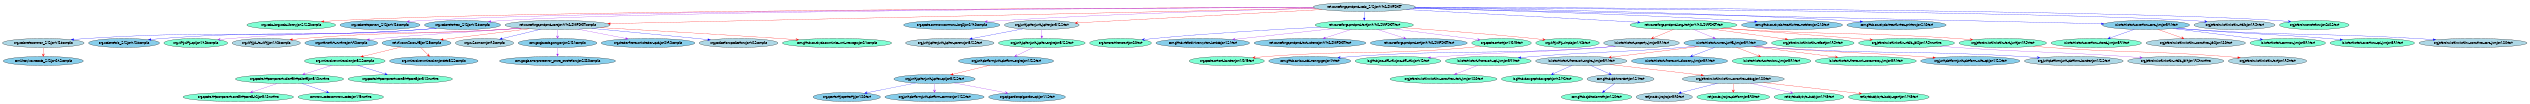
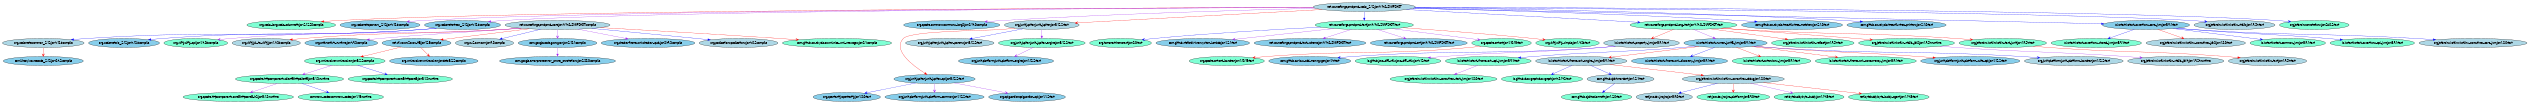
edge "net.sourceforge.pmd:pmd-scala_2.12:jar:7.14.0-SNAPSHOT" -> "net.sourceforge.pmd:pmd-core:jar:7.14.0-SNAPSHOT:compile": removed
node "org.scala-lang:scala-library:jar:2.12.20:compile": label "org.scala-lang:scala-library:jar:2.12.20:compile" -> "org.scala-lang:scala-colormath:jar:2.12.20:compile"
edge "org.junit.platform:junit-platform-engine:jar:1.12.2:test" -> "org.junit.jupiter:junit-jupiter-api:jar:5.12.2:test": now "org.junit.jupiter:junit-jupiter:jar:5.12.2:test" -> "org.junit.jupiter:junit-jupiter-api:jar:5.12.2:test"
